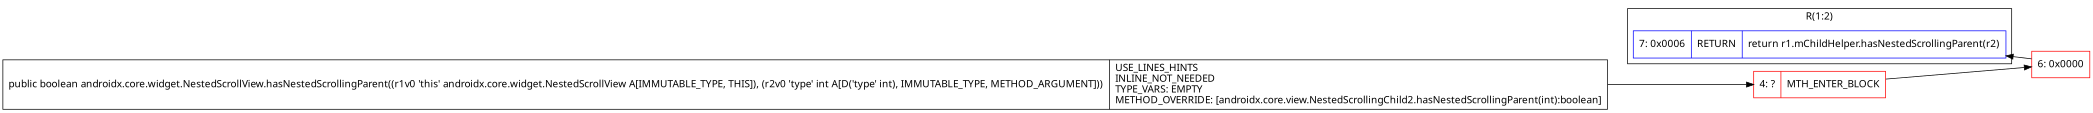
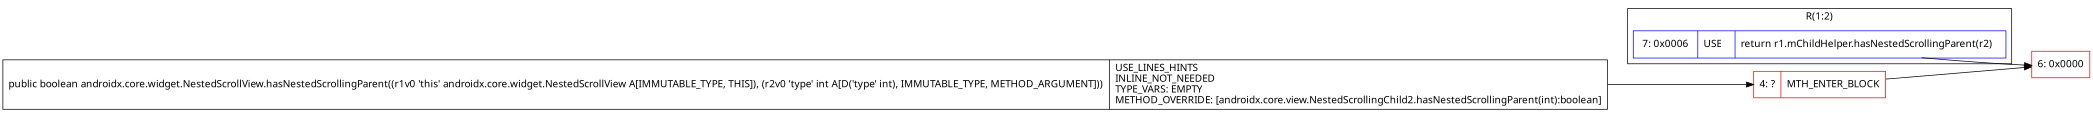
node "7: 0x0006": text "RETURN" -> "USE"
edge "6: 0x0000" -> "7: 0x0006": reversed
